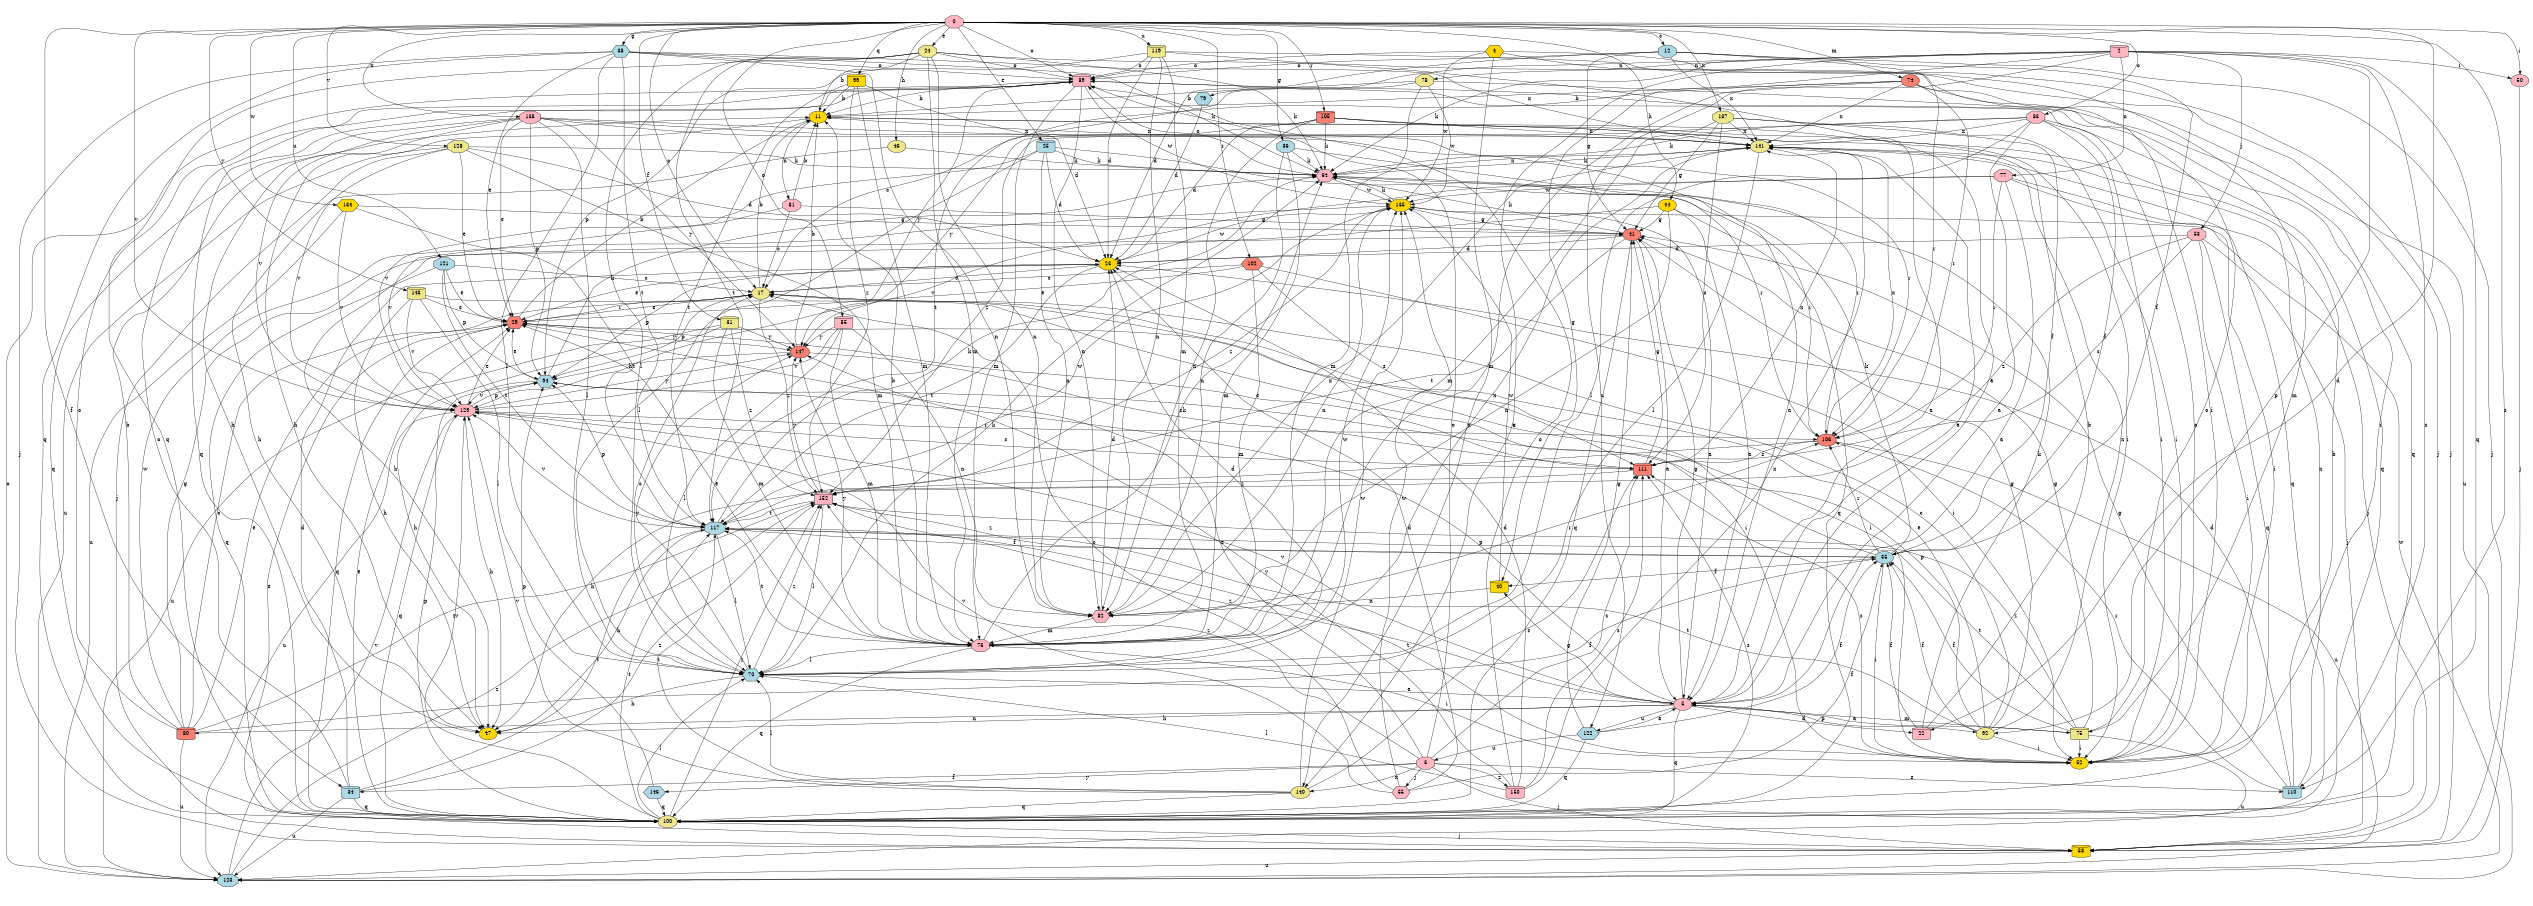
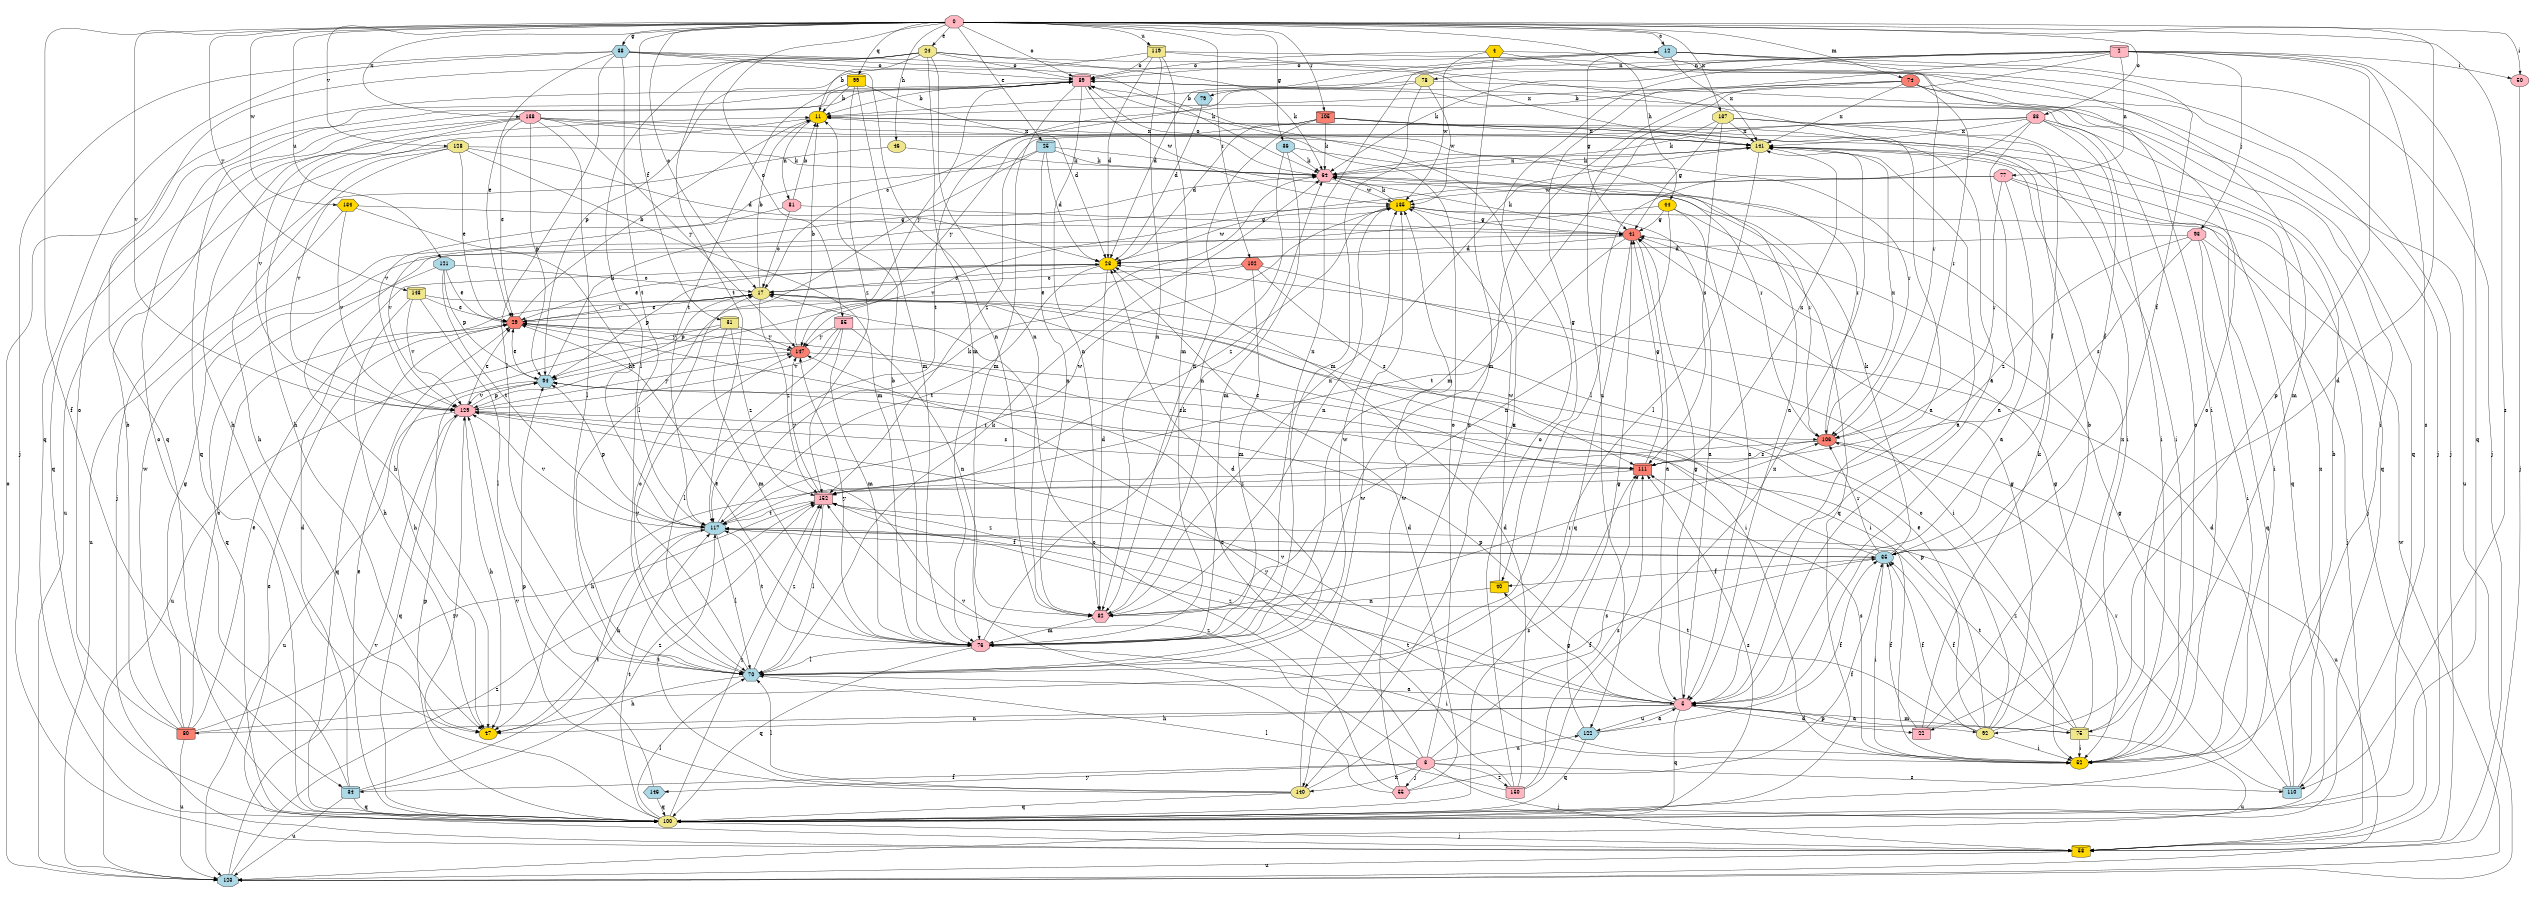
node "53": label "53" -> "93"
edge "82" -> "23": reversed
edge "76" -> "141": now "76" -> "12"
edge "122" -> "3": reversed
